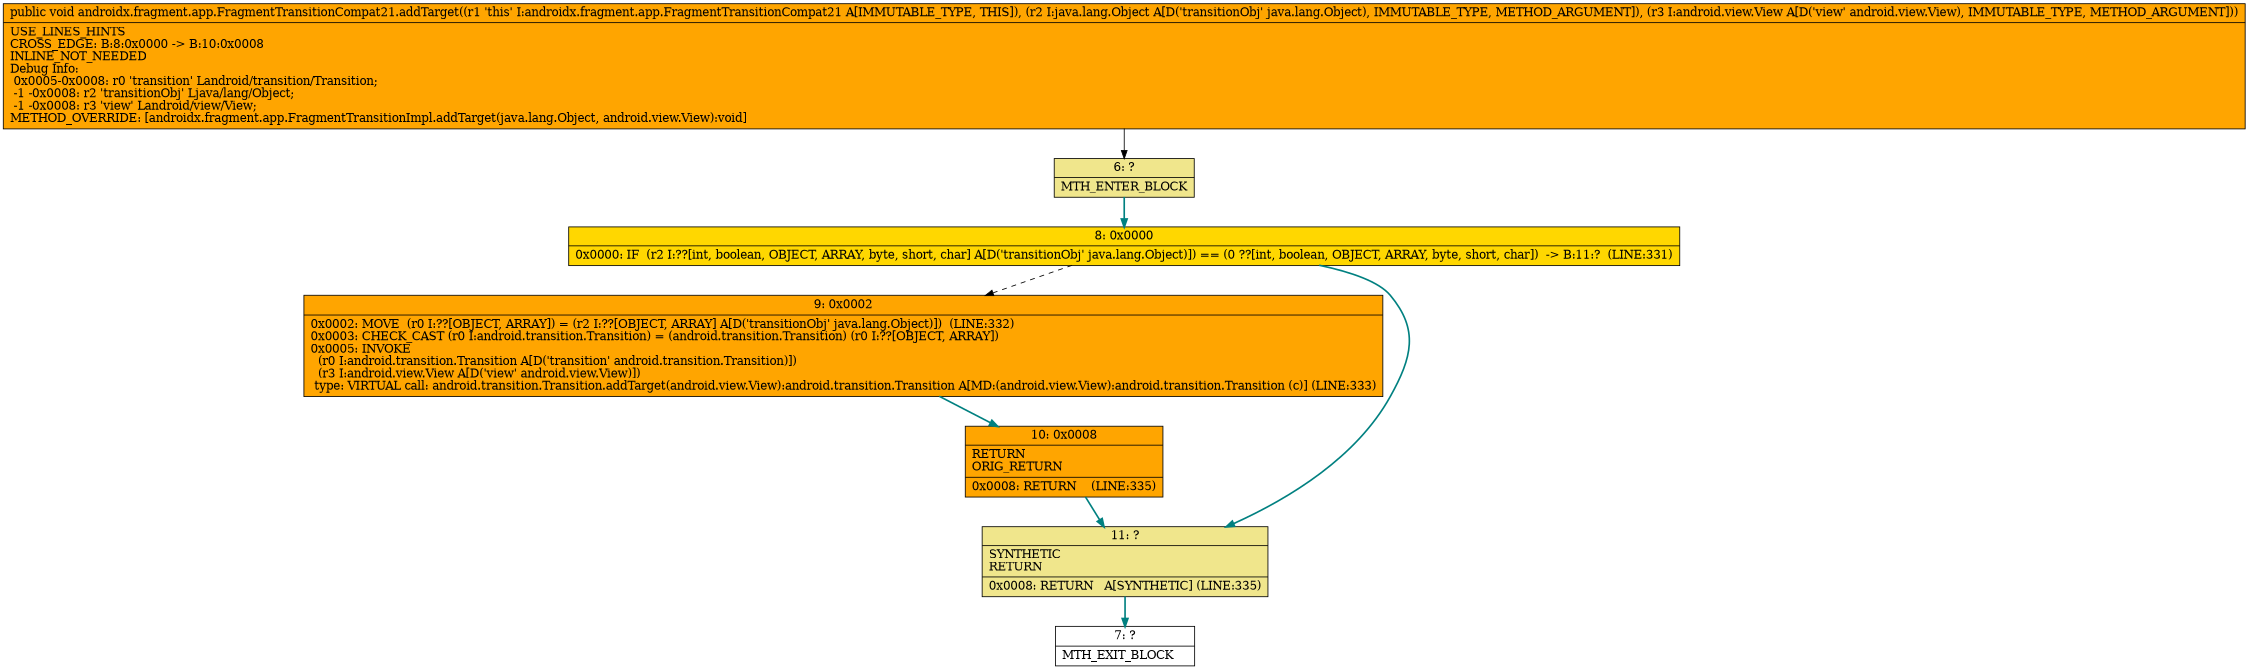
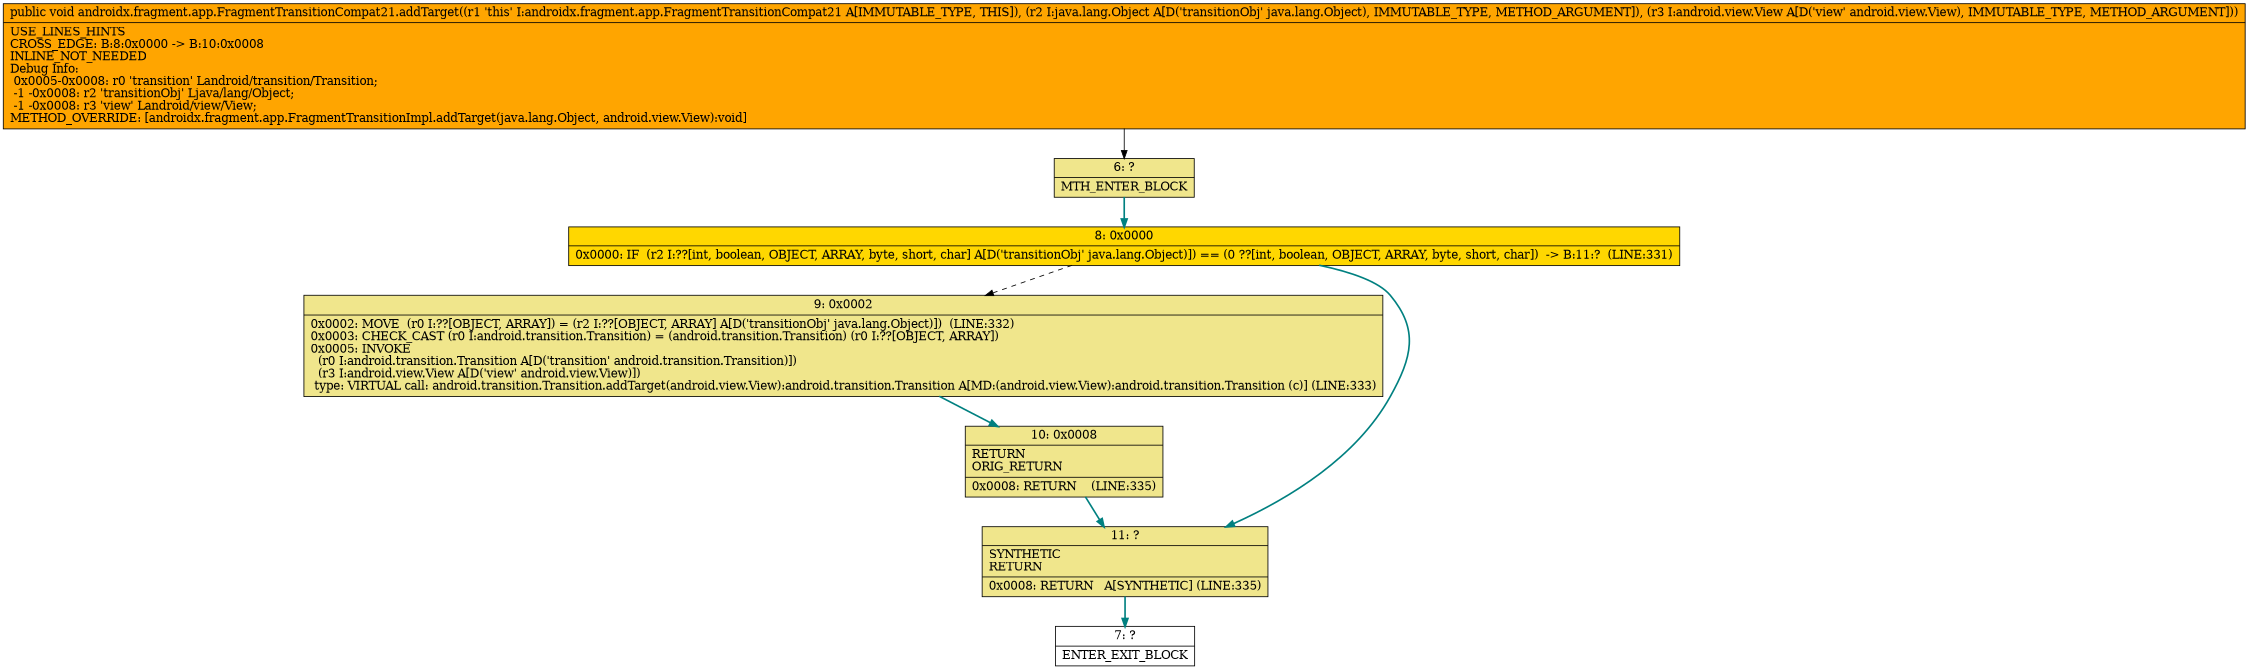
node "9: 0x0002": fillcolor orange -> khaki
node "10: 0x0008": fillcolor orange -> khaki
node "7: ?": text "MTH_EXIT_BLOCK" -> "ENTER_EXIT_BLOCK"
